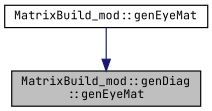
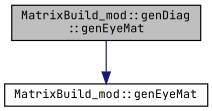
edge "MatrixBuild_mod::genEyeMat" -> "MatrixBuild_mod::genDiag ::genEyeMat": reversed
